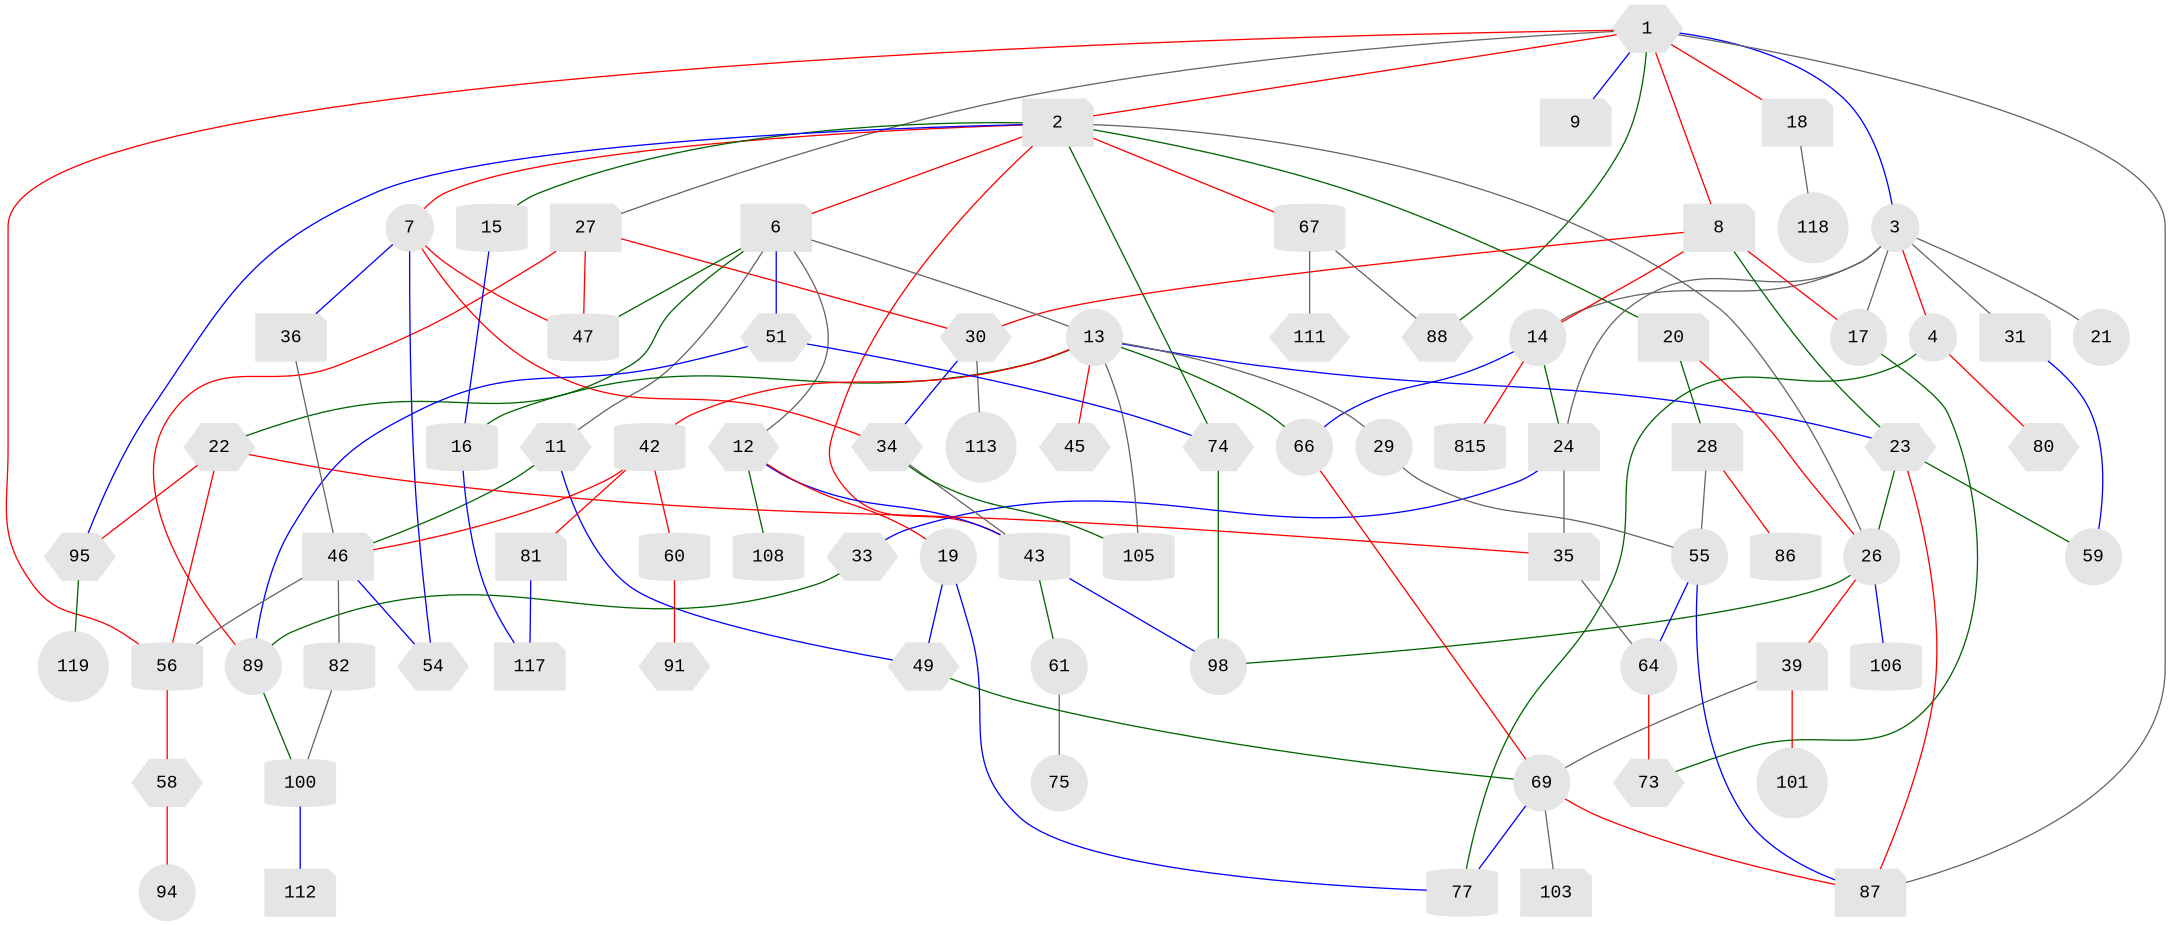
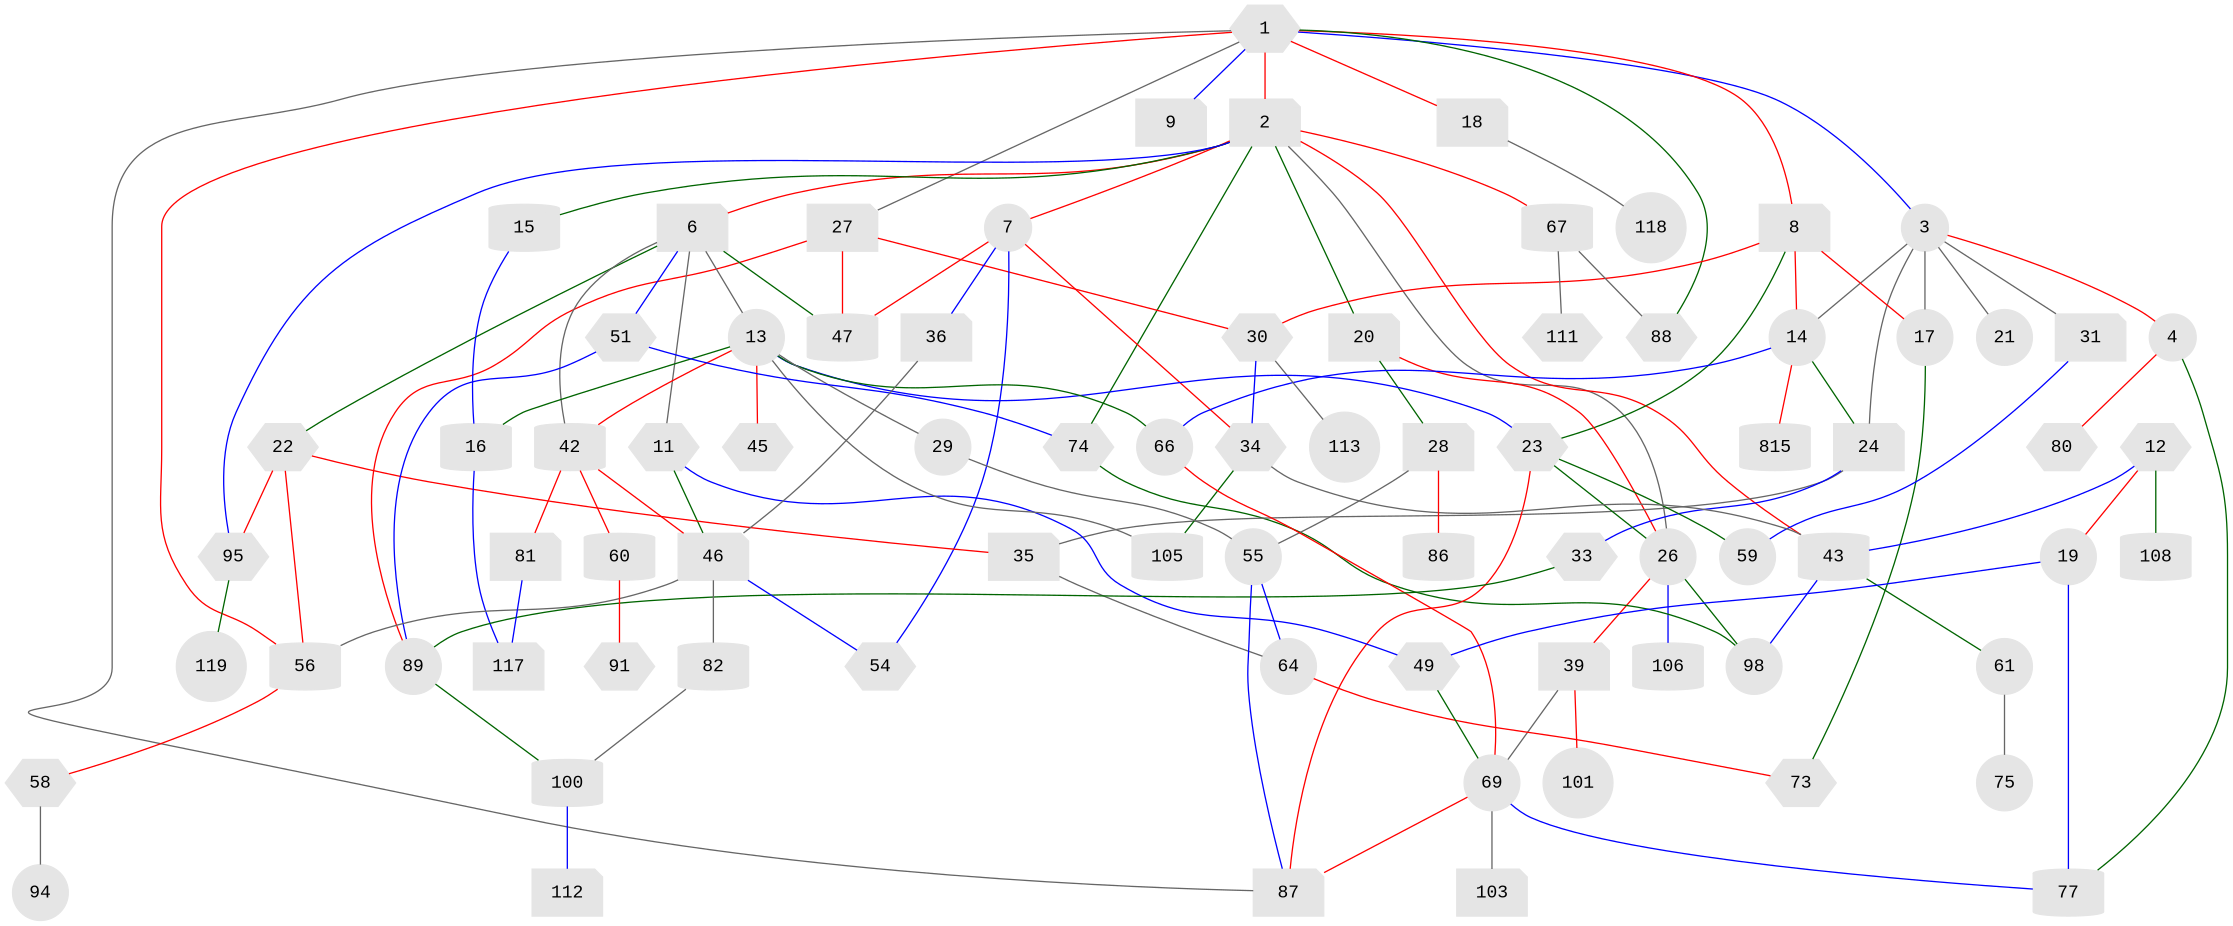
edge "6" -- "12": now "6" -- "42"
edge "58" -- "94": color red -> gray40
